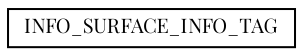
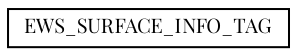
node "INFO_SURFACE_INFO_TAG": label "INFO_SURFACE_INFO_TAG" -> "EWS_SURFACE_INFO_TAG"
